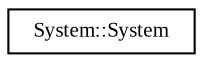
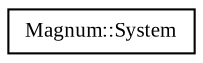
node "System::System": label "System::System" -> "Magnum::System"
